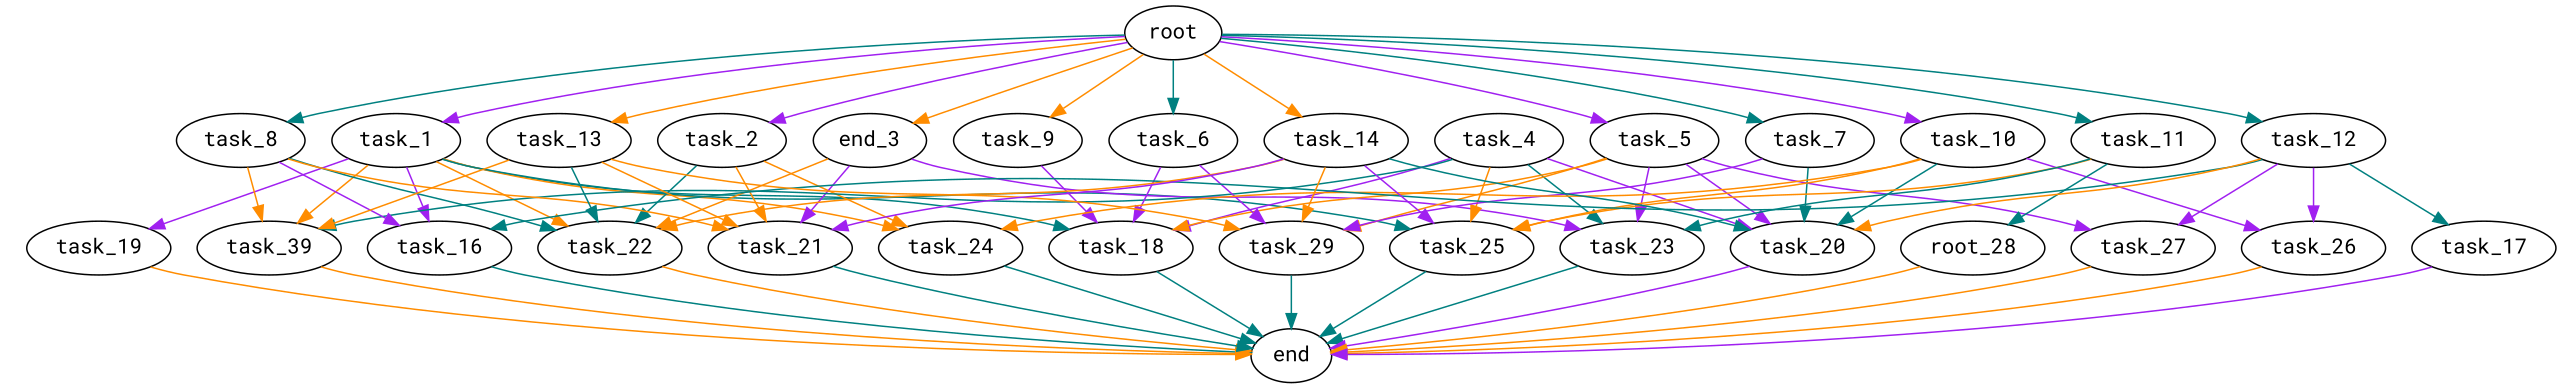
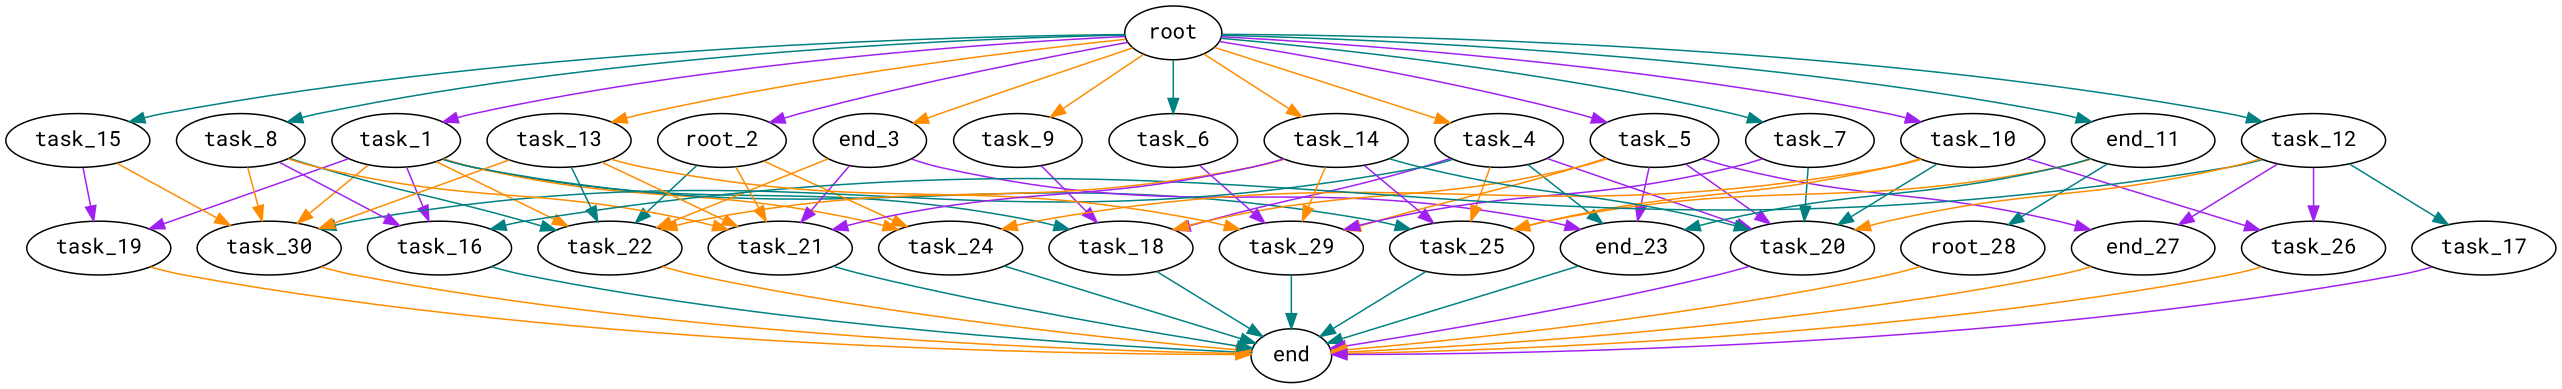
edge "root" -> "task_4": added
node "task_15": added
node "task_2": label "task_2" -> "root_2"
node "task_11": label "task_11" -> "end_11"
edge "task_6" -> "task_18": removed
node "task_39": label "task_39" -> "task_30"
node "task_23": label "task_23" -> "end_23"
node "task_27": label "task_27" -> "end_27"
